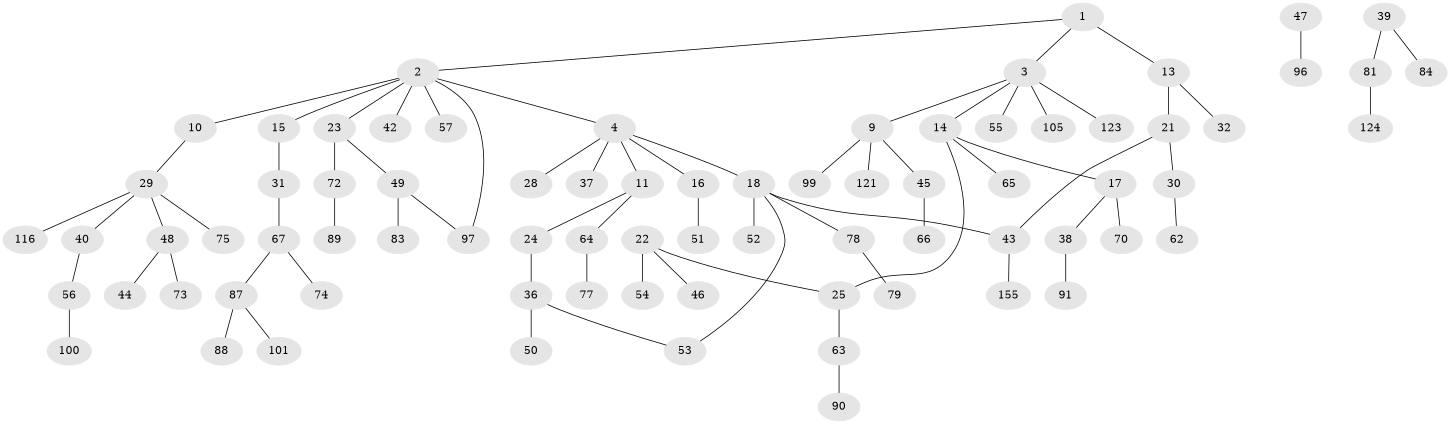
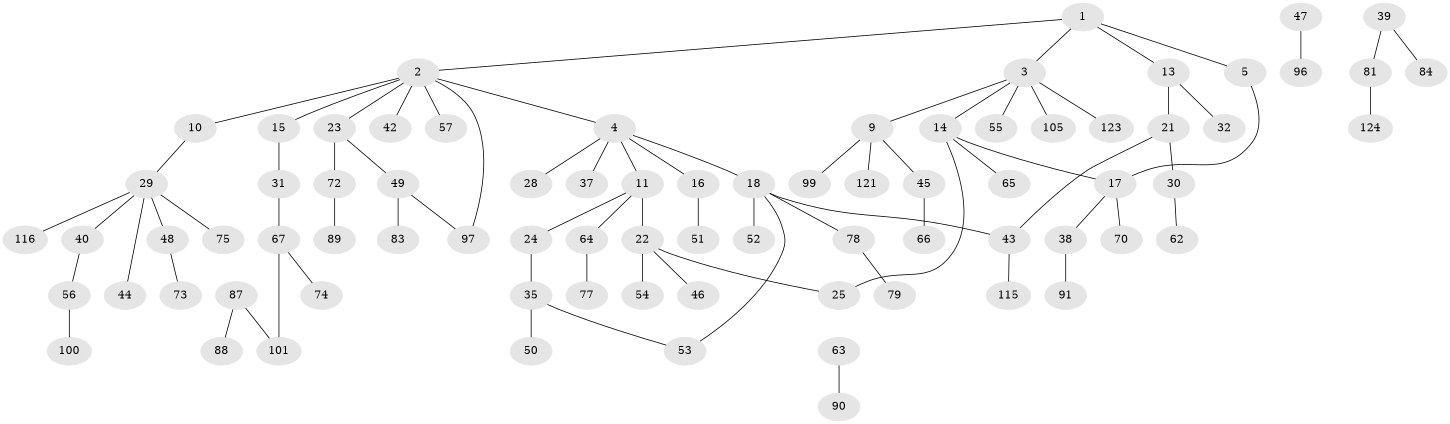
node "5": added
edge "11" -- "22": added
edge "48" -- "44": now "29" -- "44"
edge "67" -- "87": now "67" -- "101"
node "36": label "36" -> "35"
node "155": label "155" -> "115"
edge "25" -- "63": removed
